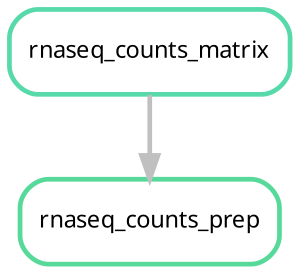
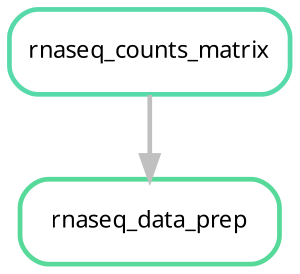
node "rnaseq_counts_prep": label "rnaseq_counts_prep" -> "rnaseq_data_prep"
